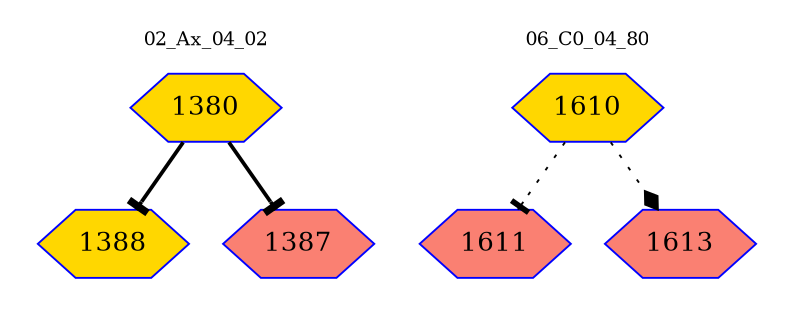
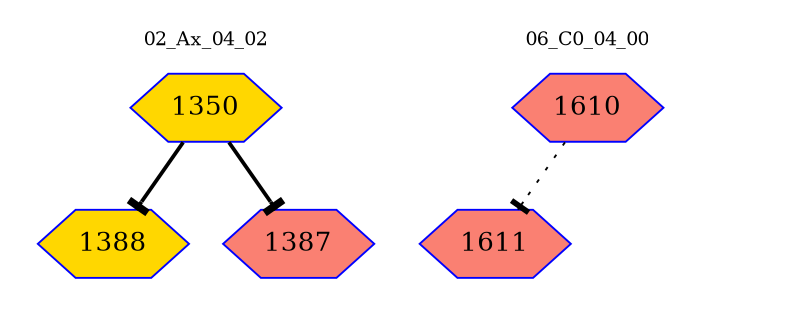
cluster "06_C0_04_80": label "06_C0_04_80" -> "06_C0_04_00"
node "1380": label "1380" -> "1350"
node "1610": fillcolor gold -> salmon
node "1613": removed
